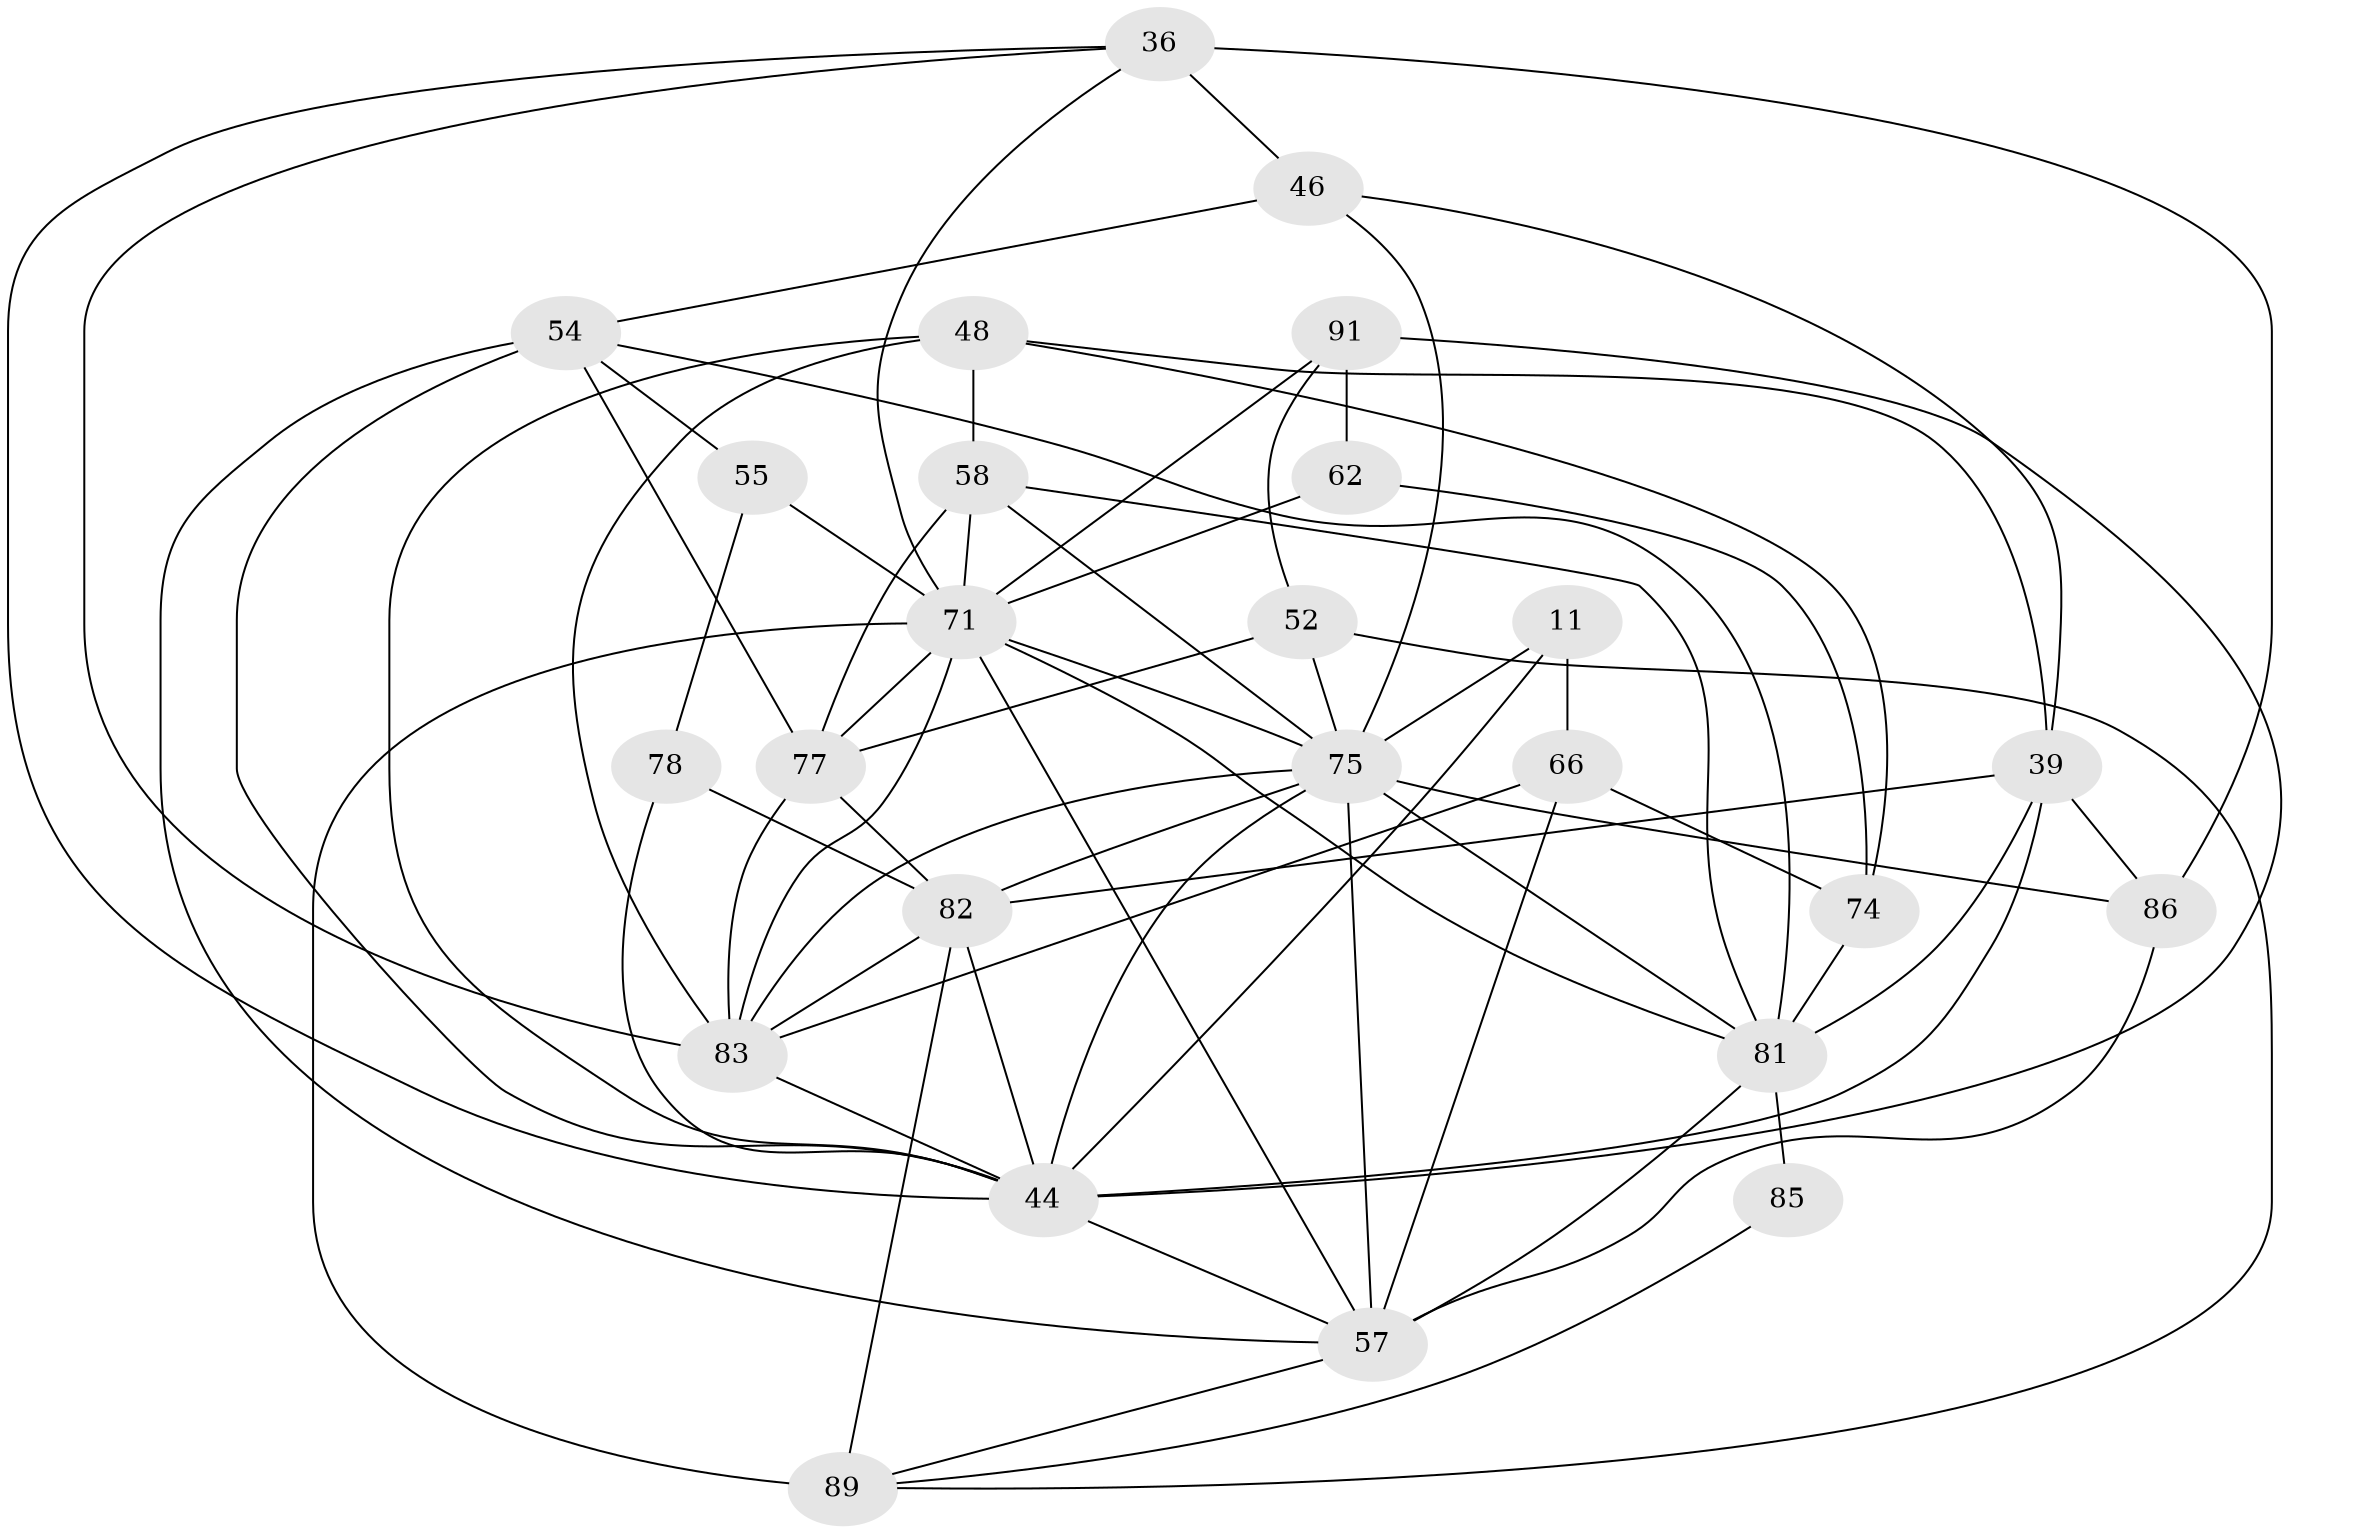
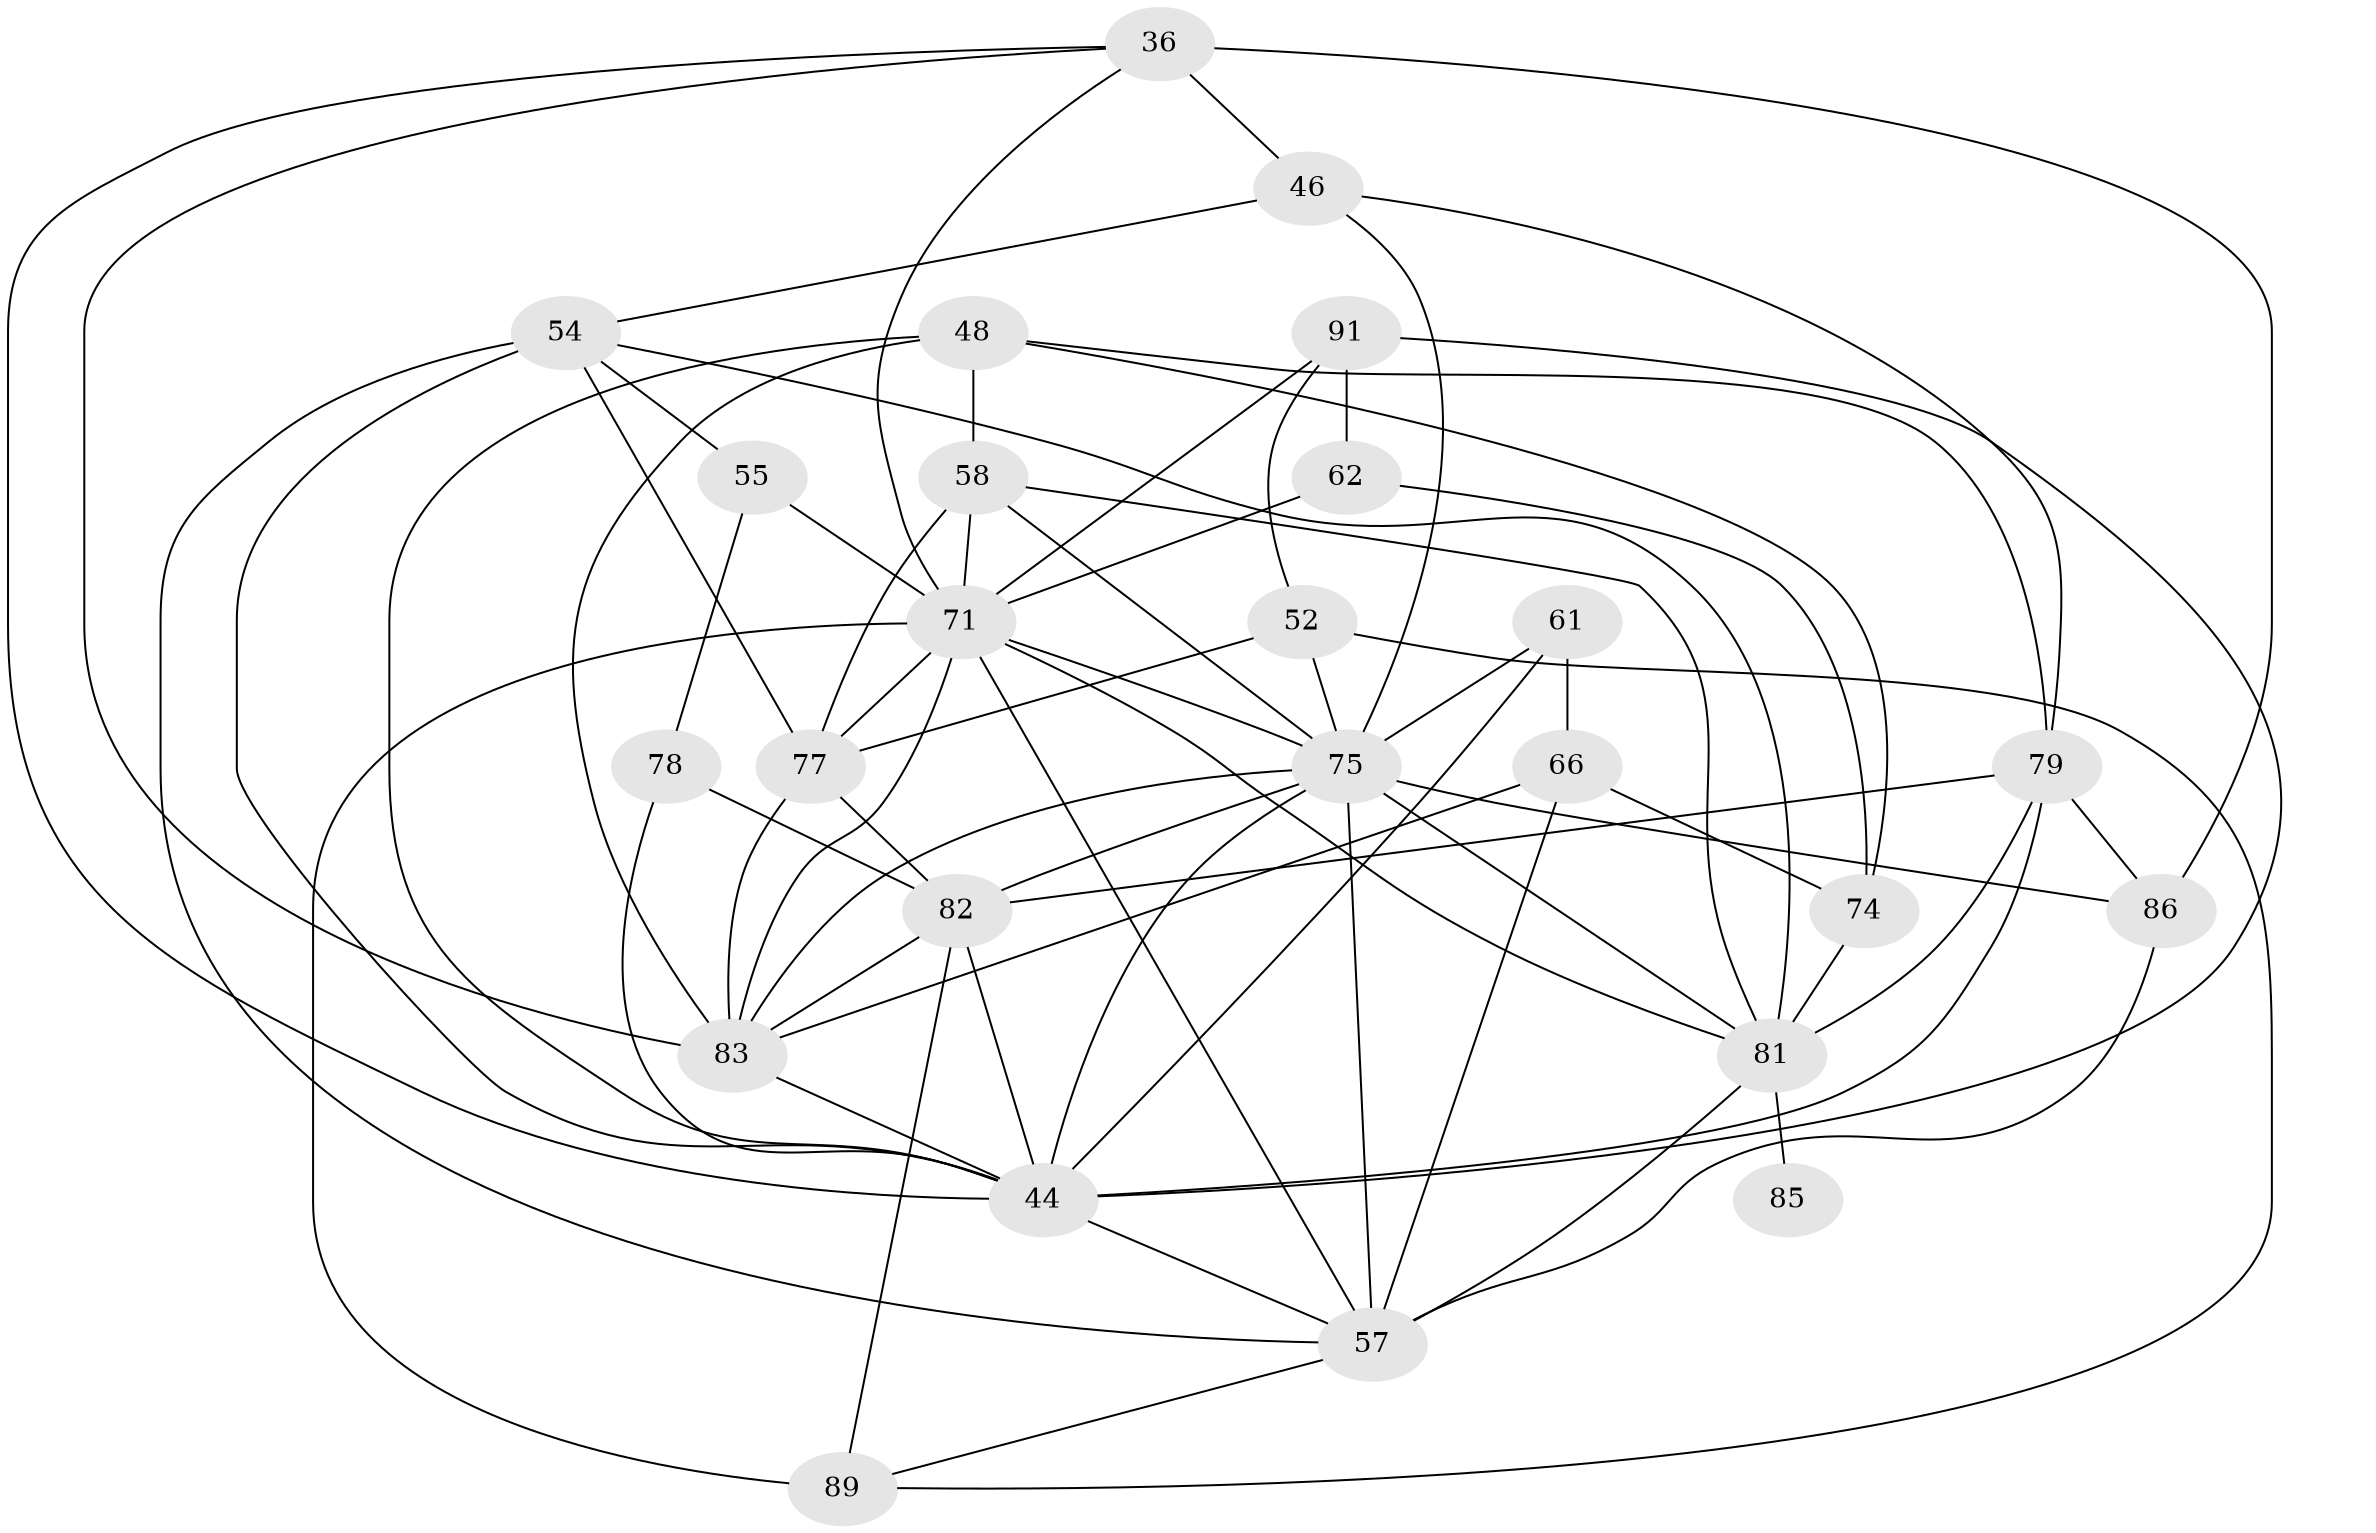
node "11": label "11" -> "61"
node "39": label "39" -> "79"
edge "85" -- "89": removed
